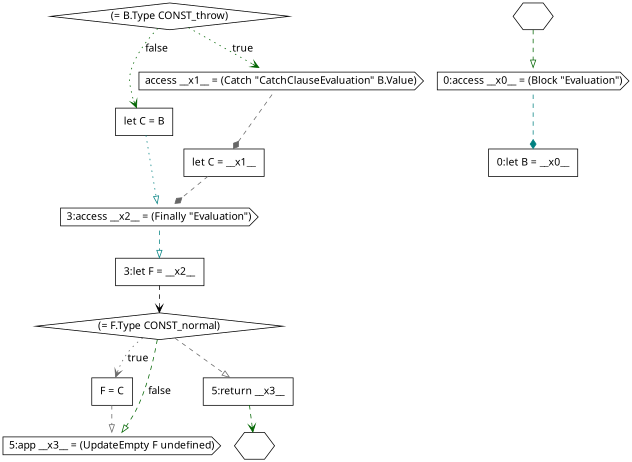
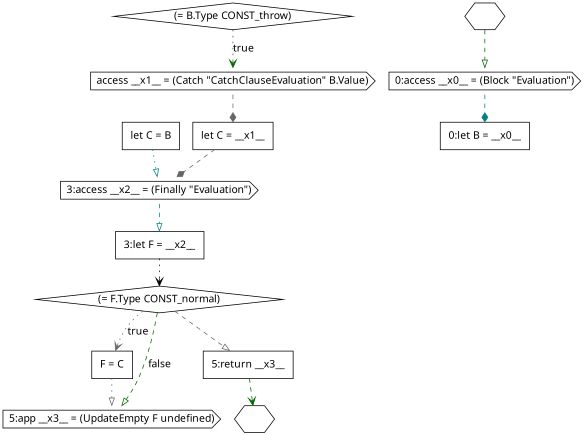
edge "(= B.Type CONST_throw)" -> "let C = B": removed, label "false"
edge "3:let F = __x2__" -> "(= F.Type CONST_normal)": style dashed -> dotted
edge "F = C" -> "5:app __x3__ = (UpdateEmpty F undefined)": style dashed -> dotted
